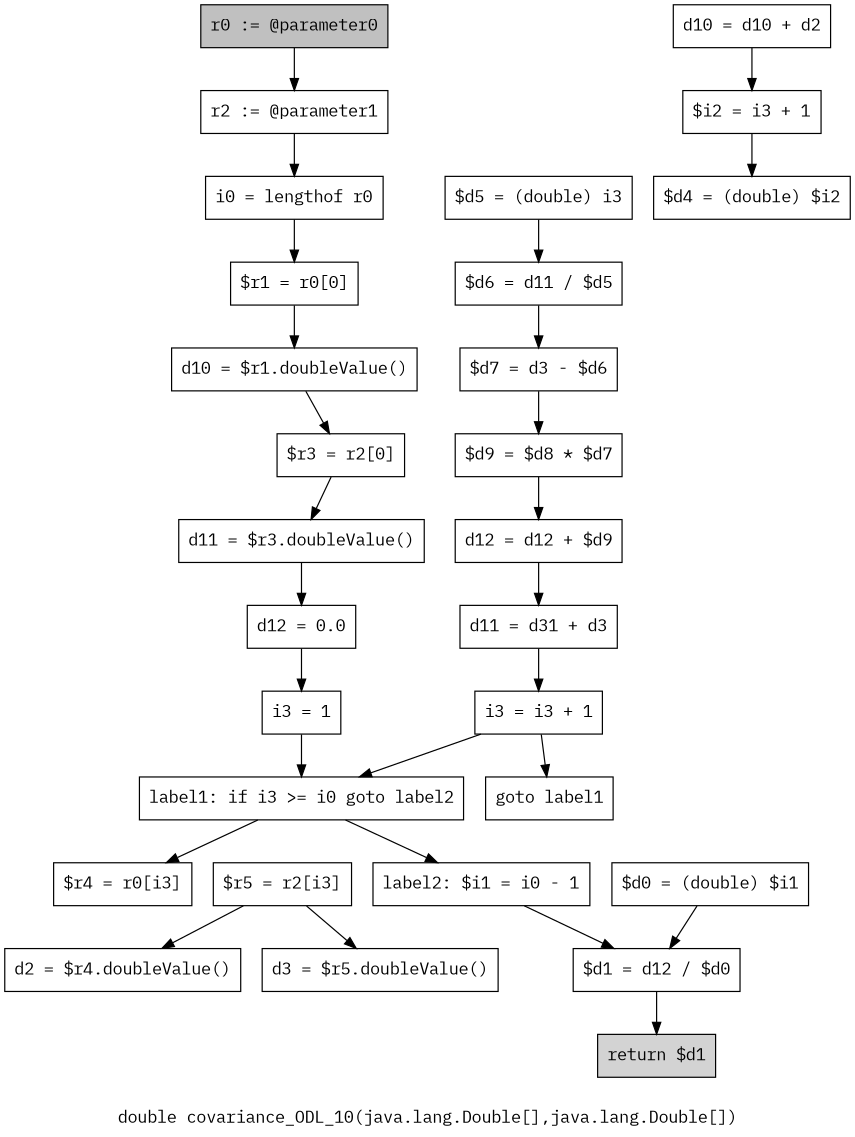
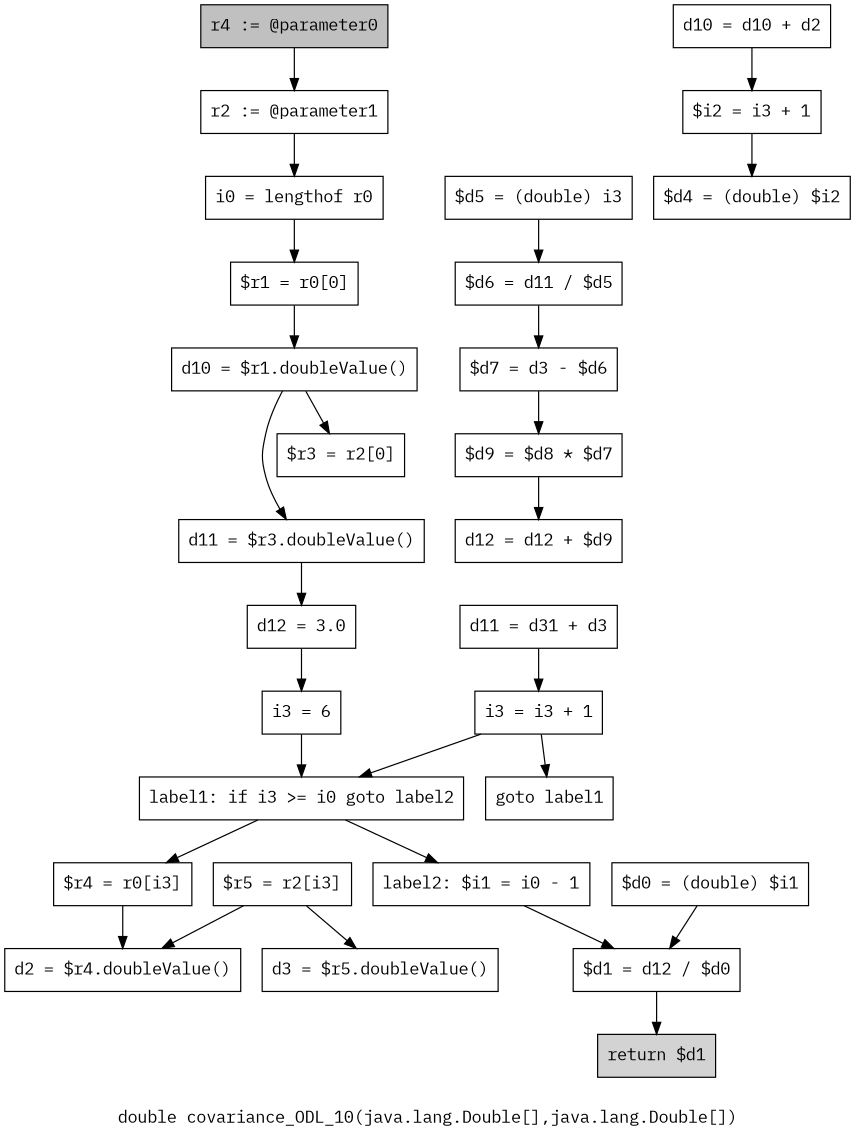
node "r0 := @parameter0": label "r0 := @parameter0" -> "r4 := @parameter0"
edge "$r3 = r2[0]" -> "d11 = $r3.doubleValue()": now "d10 = $r1.doubleValue()" -> "d11 = $r3.doubleValue()"
edge "d12 = d12 + $d9" -> "d11 = d31 + d3": removed
node "d12 = 0.0": label "d12 = 0.0" -> "d12 = 3.0"
node "i3 = 1": label "i3 = 1" -> "i3 = 6"
edge "$r4 = r0[i3]" -> "d2 = $r4.doubleValue()": added
